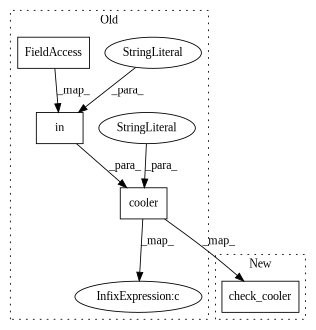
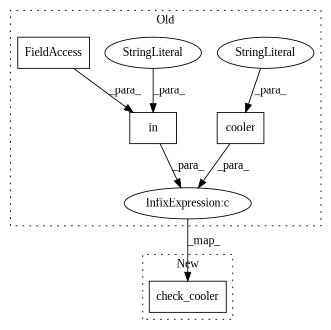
edge "FieldAccess" -> "in": label "_map_" -> "_para_"
edge "in" -> "cooler": now "in" -> "InfixExpression:c"
edge "cooler" -> "InfixExpression:c": label "_map_" -> "_para_"
edge "cooler" -> "check_cooler": now "InfixExpression:c" -> "check_cooler"
